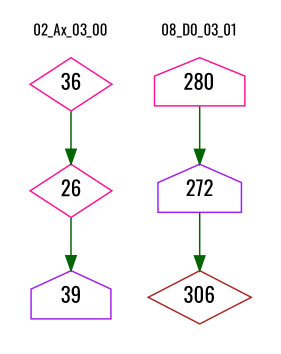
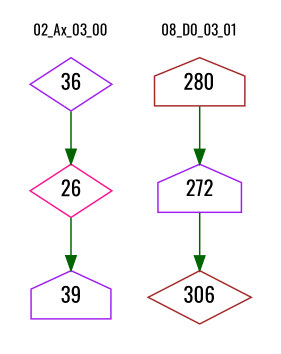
node "36": color deeppink -> purple
node "280": color deeppink -> brown
